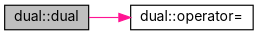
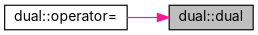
edge "dual::dual" -> "dual::operator=": reversed
